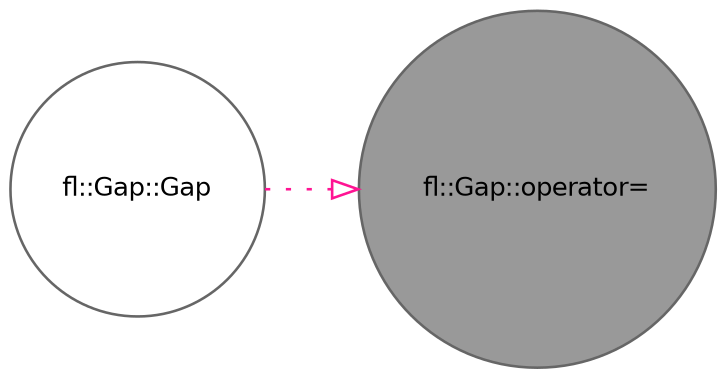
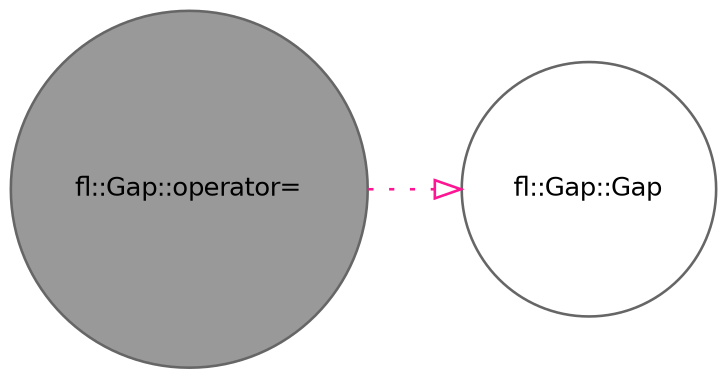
edge "fl::Gap::Gap" -> "fl::Gap::operator=": reversed
